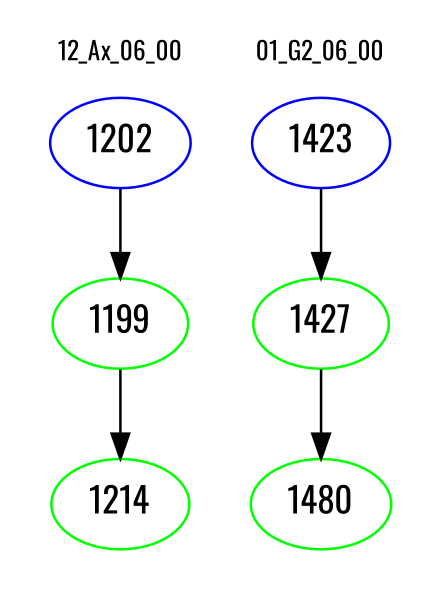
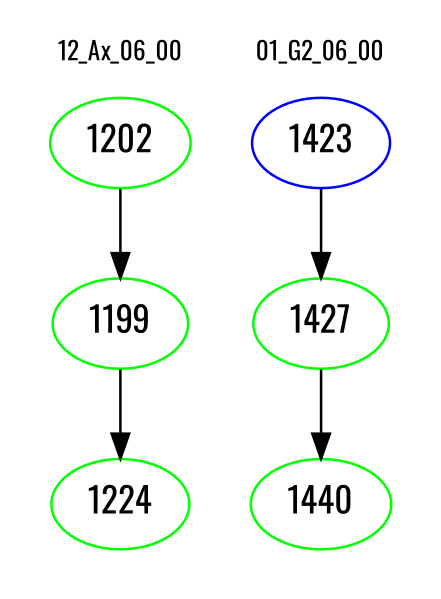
node "1202": color blue -> green
node "1214": label "1214" -> "1224"
node "1480": label "1480" -> "1440"
